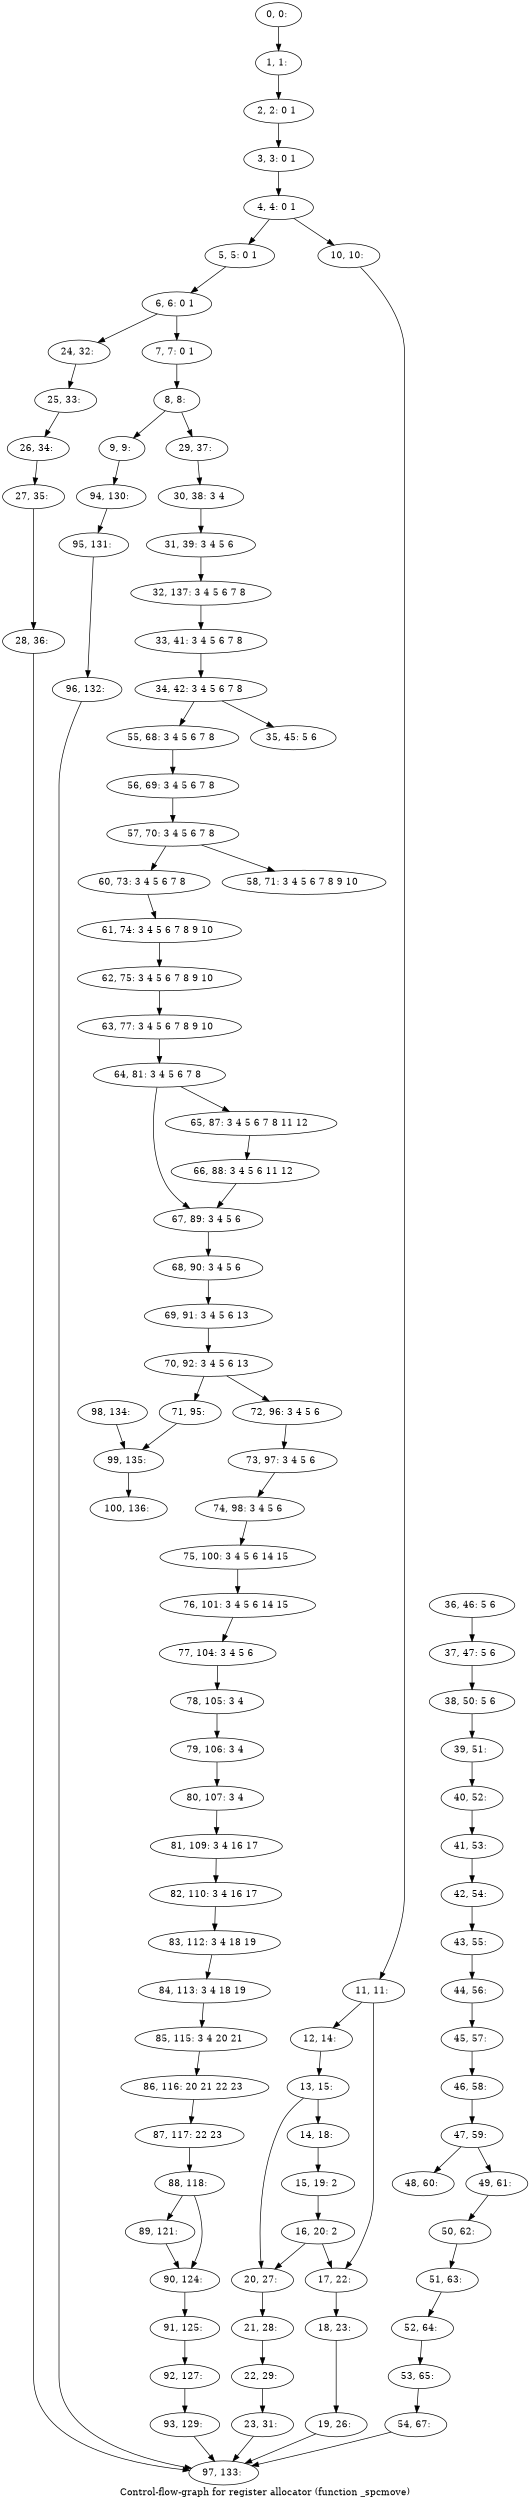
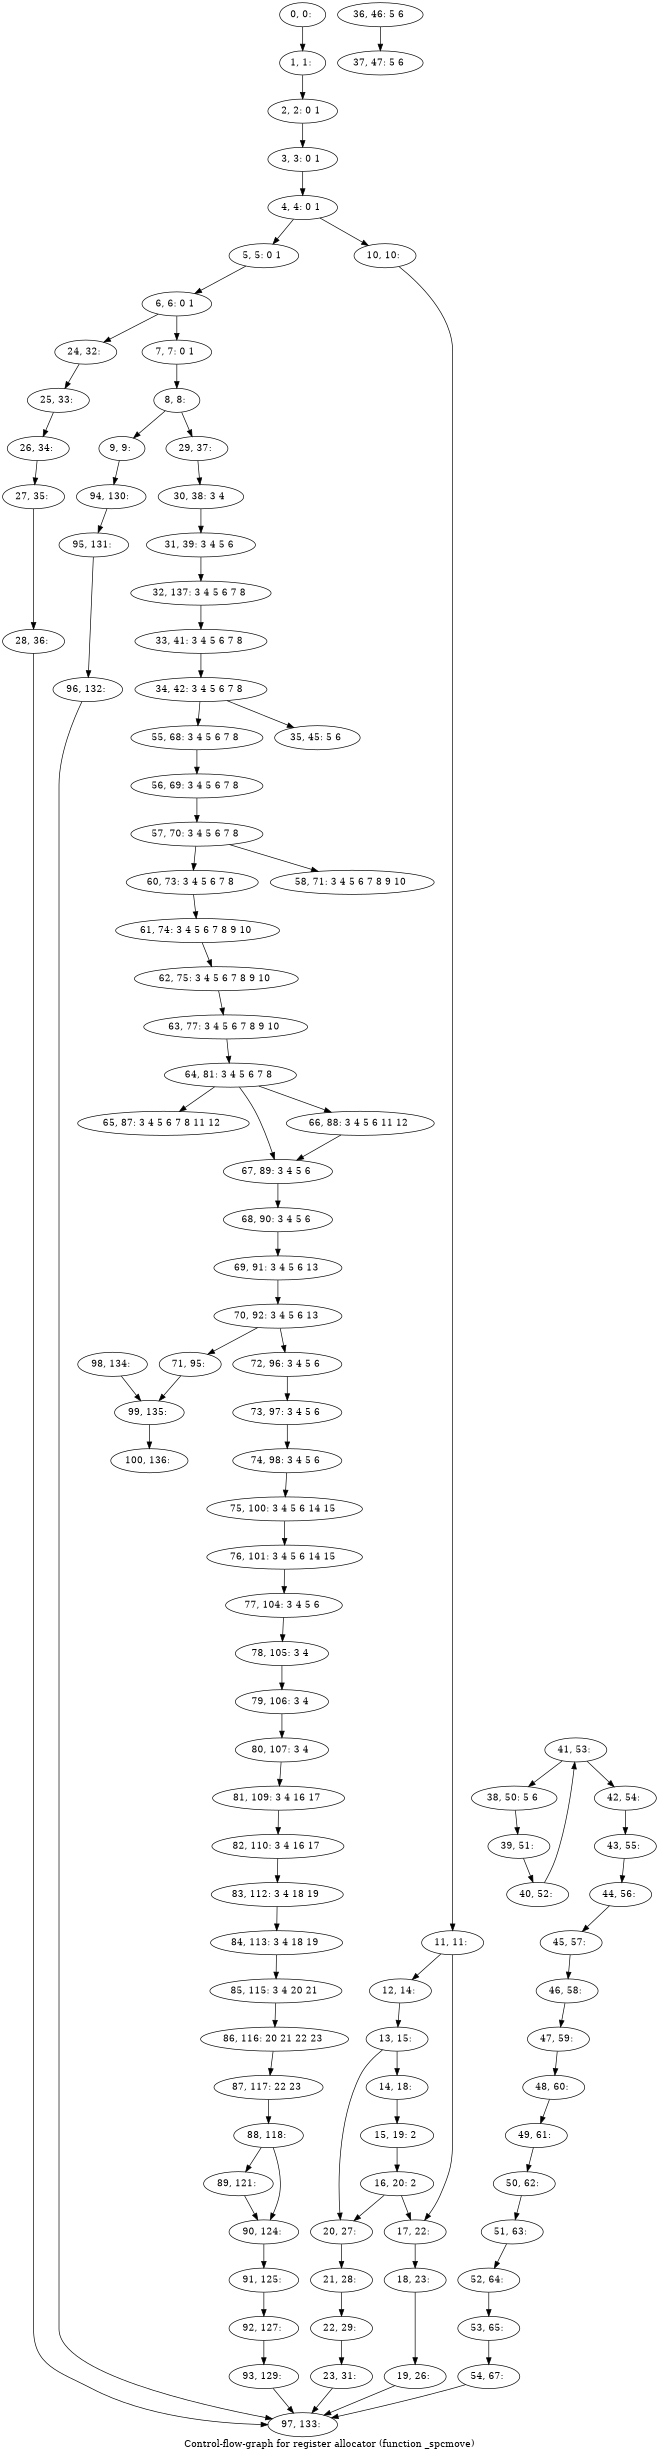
edge "65, 87: 3 4 5 6 7 8 11 12" -> "66, 88: 3 4 5 6 11 12": now "64, 81: 3 4 5 6 7 8" -> "66, 88: 3 4 5 6 11 12"
edge "37, 47: 5 6" -> "38, 50: 5 6": now "41, 53:" -> "38, 50: 5 6"
edge "47, 59:" -> "49, 61:": now "48, 60:" -> "49, 61:"
